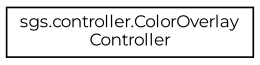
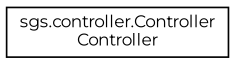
node "sgs.controller.ColorOverlay Controller": label "sgs.controller.ColorOverlay Controller" -> "sgs.controller.Controller Controller"
